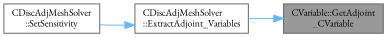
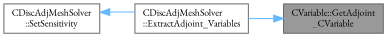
edge "CDiscAdjMeshSolver ::SetSensitivity" -> "CDiscAdjMeshSolver ::ExtractAdjoint_Variables": reversed
